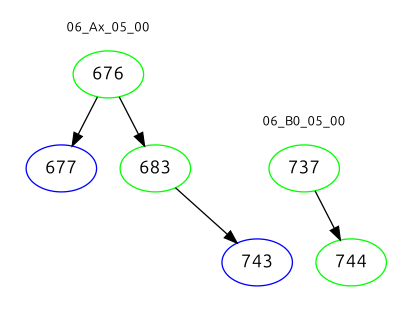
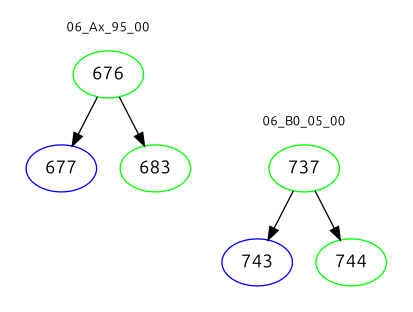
cluster "06_Ax_05_00": label "06_Ax_05_00" -> "06_Ax_95_00"
edge "683" -> "743": now "737" -> "743"
